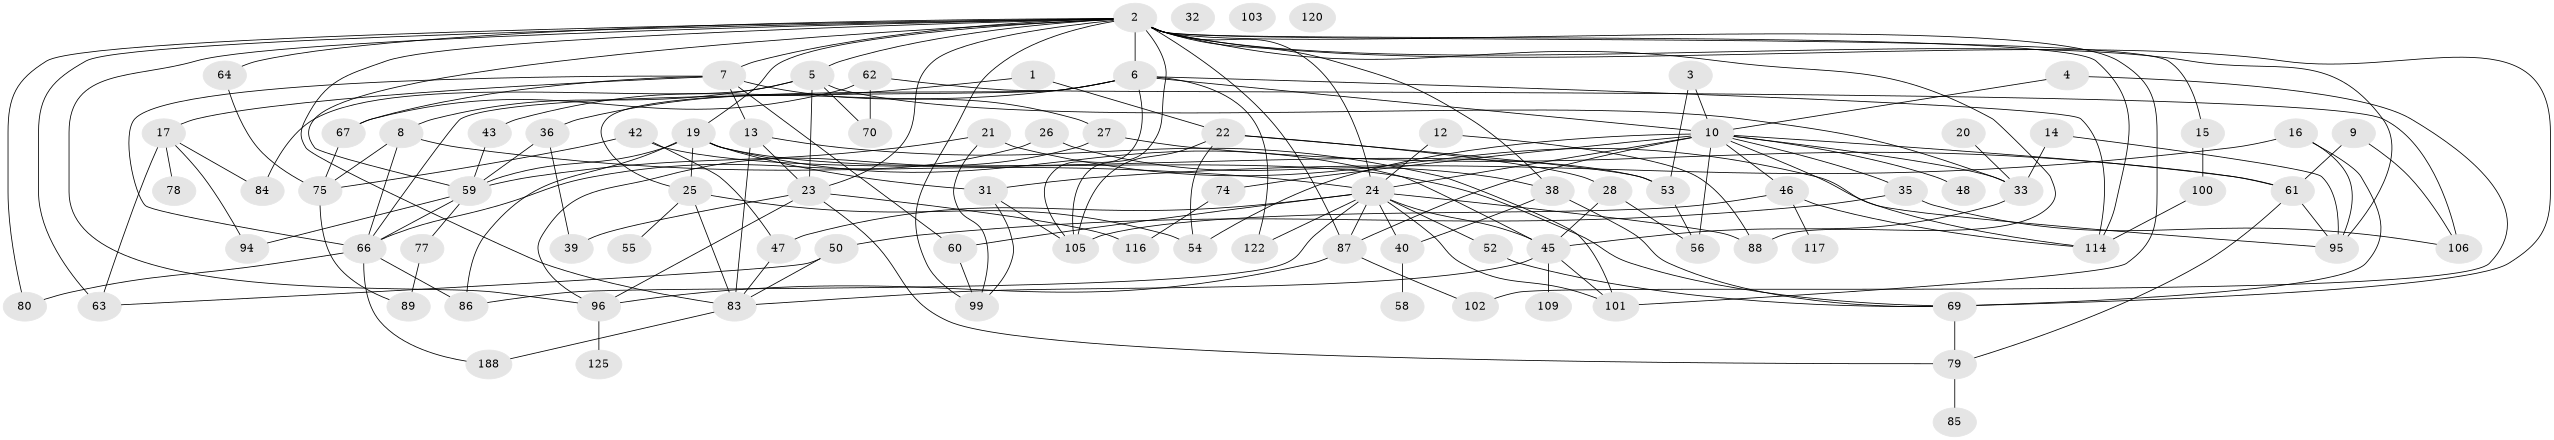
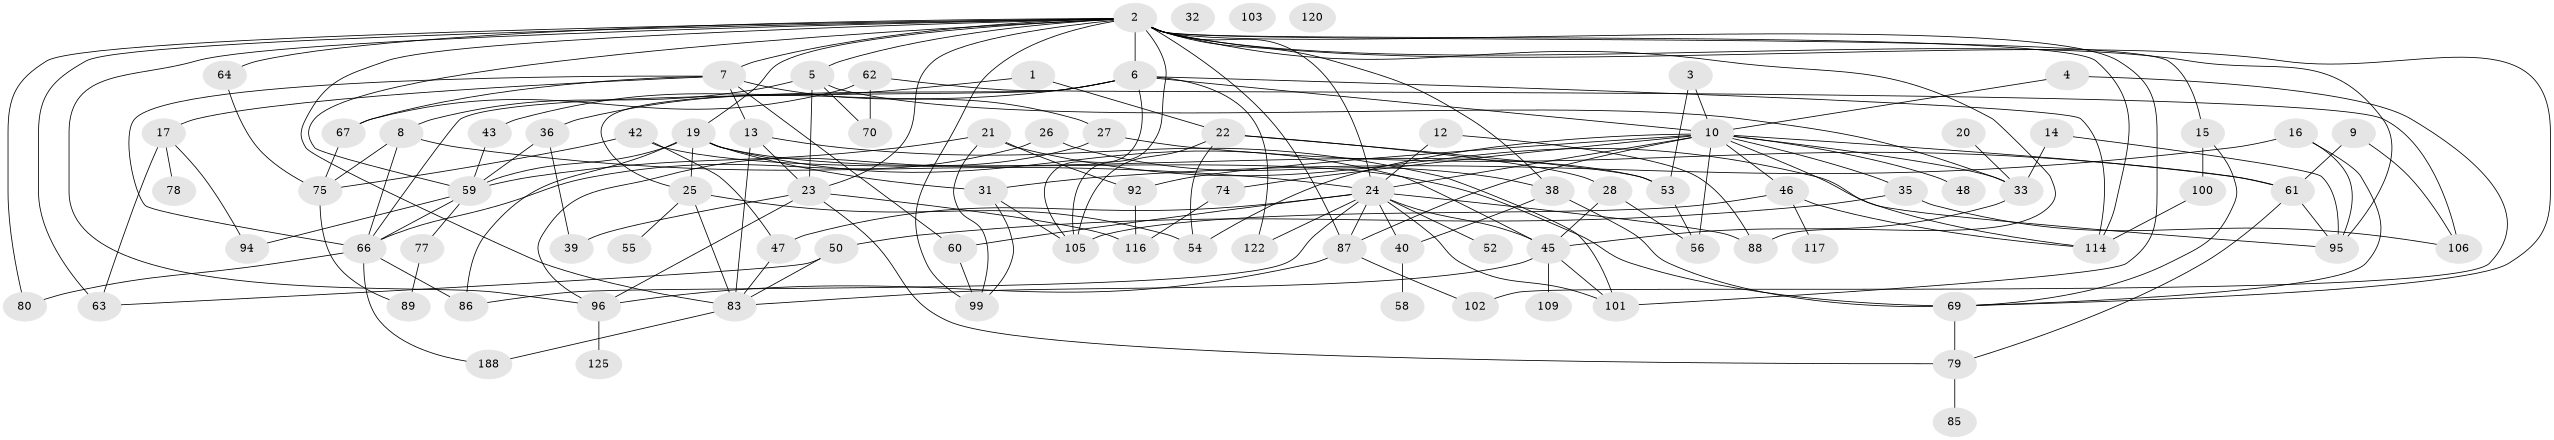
node "84": removed
node "92": added
edge "52" -- "69": now "15" -- "69"
